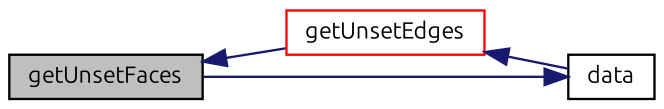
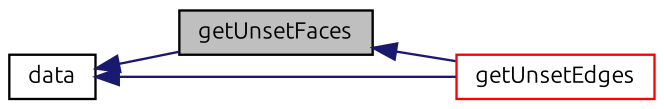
edge "data" -> "getUnsetEdges": reversed
